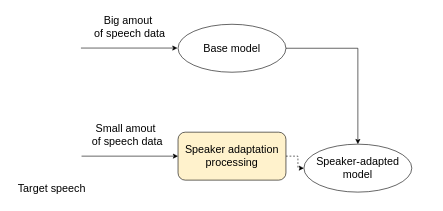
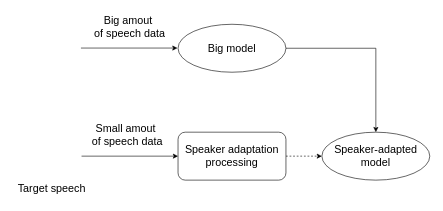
node "Base model": label "Base model" -> "Big model"
node "Speaker adaptation processing": fillcolor #fff2cc -> #ffffff
node "Speaker-adapted model": moved (358, 168) -> (376, 156)
